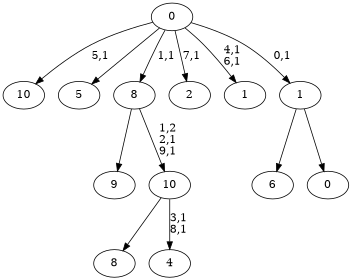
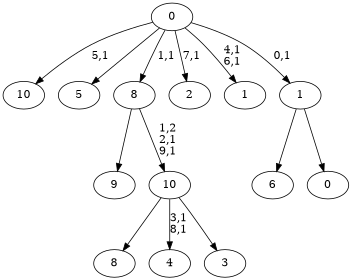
node "3": added
